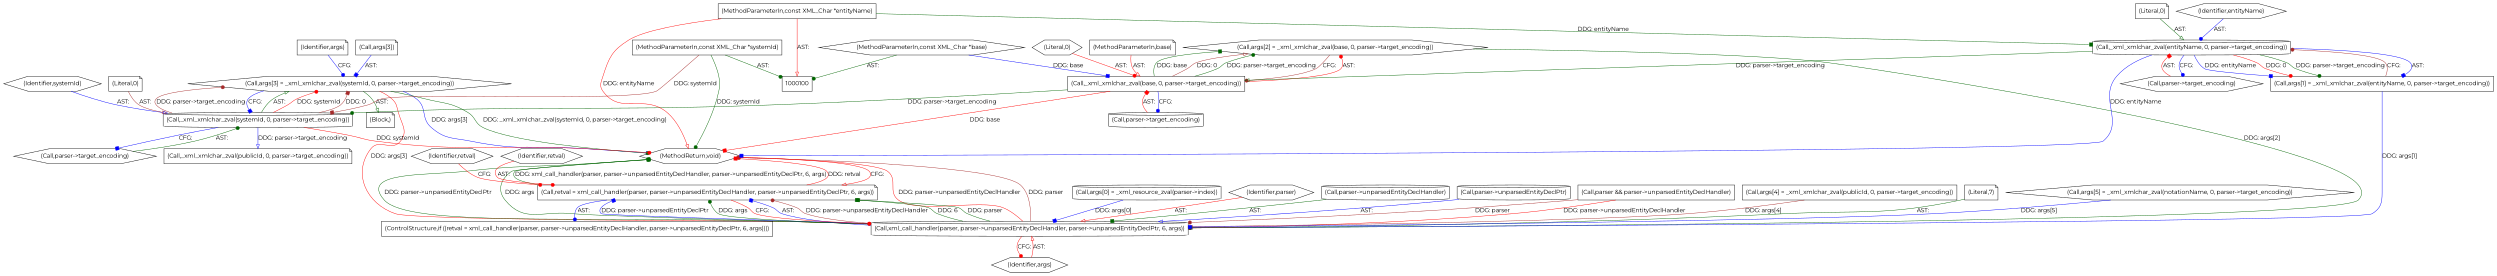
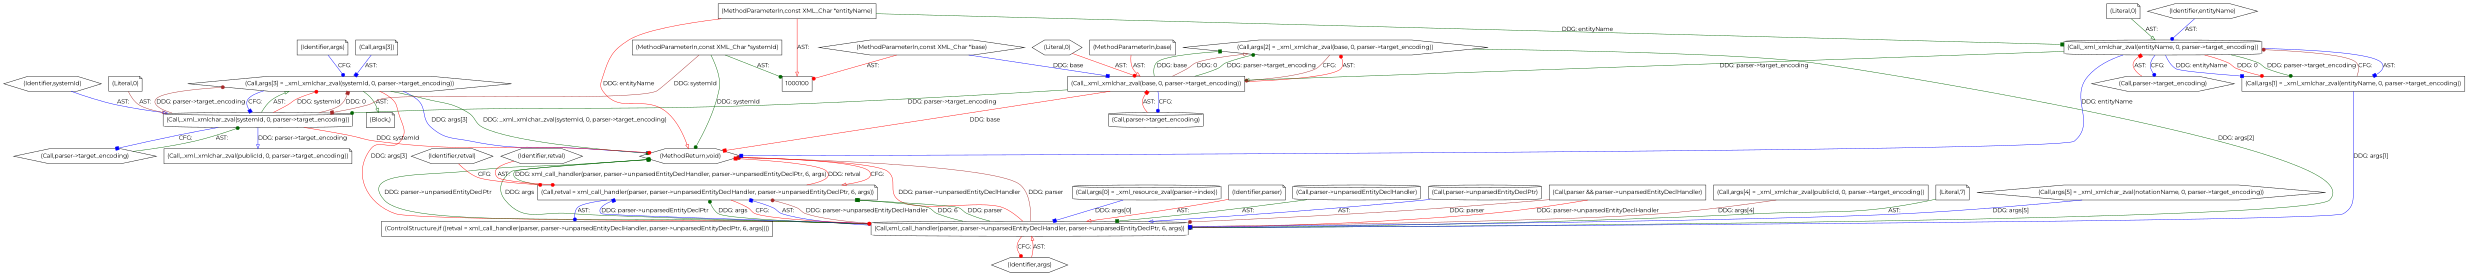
edge "(MethodParameterIn,const XML_Char *base)" -> "1000100": color darkgreen -> red
node "(Identifier,parser)": shape hexagon -> note
